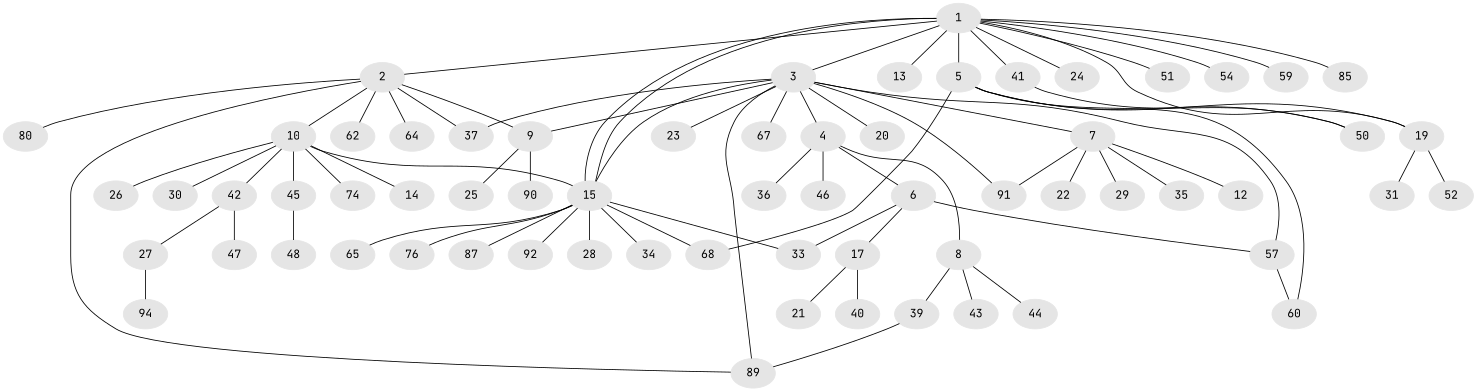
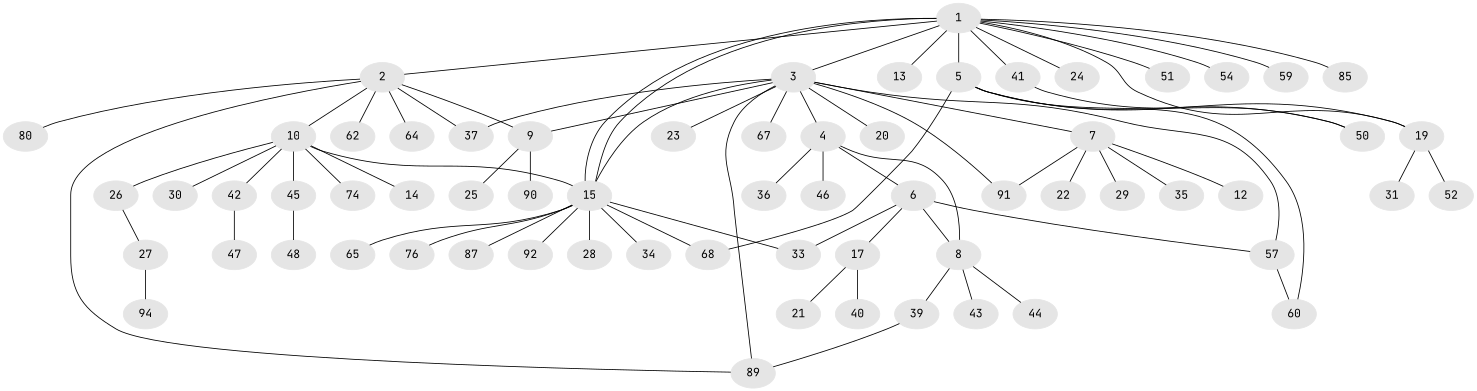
edge "42" -- "27": now "26" -- "27"
edge "6" -- "8": added
